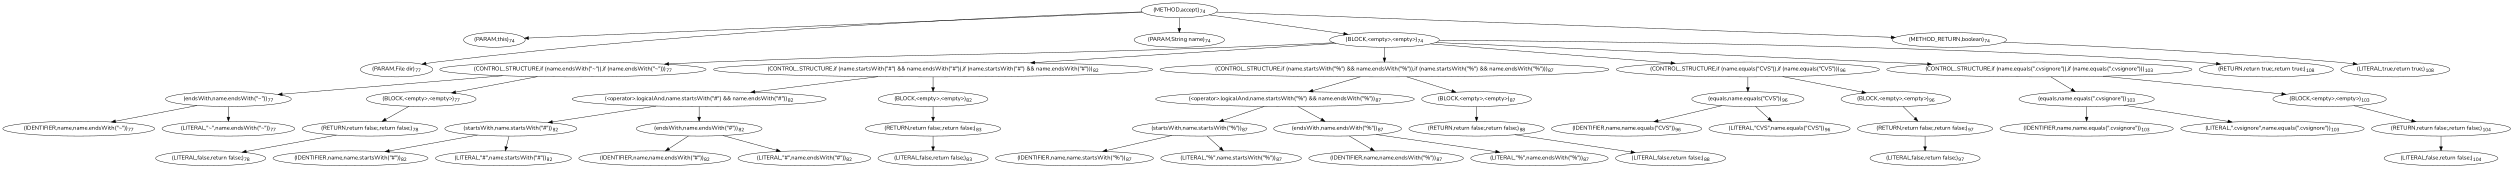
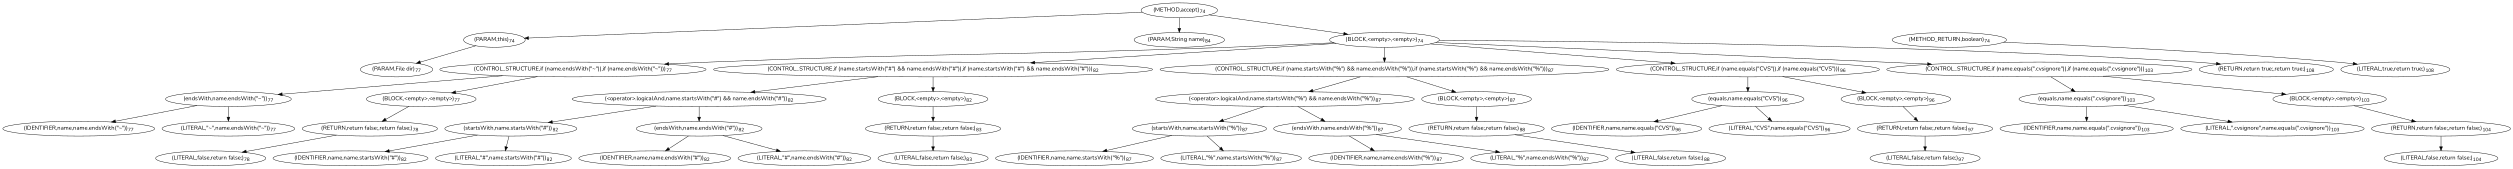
edge "(METHOD,accept)" -> "(METHOD_RETURN,boolean)": removed
edge "(METHOD,accept)" -> "(PARAM,File dir)": now "(PARAM,this)" -> "(PARAM,File dir)"
node "(PARAM,String name)": text "74" -> "84"
